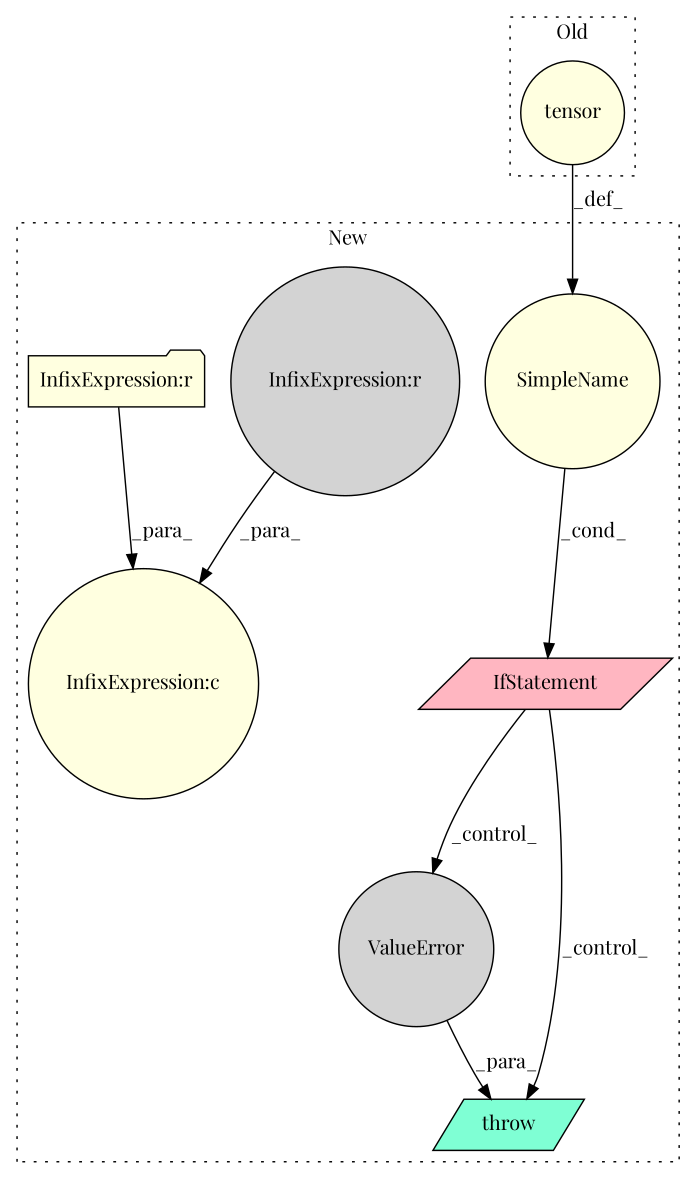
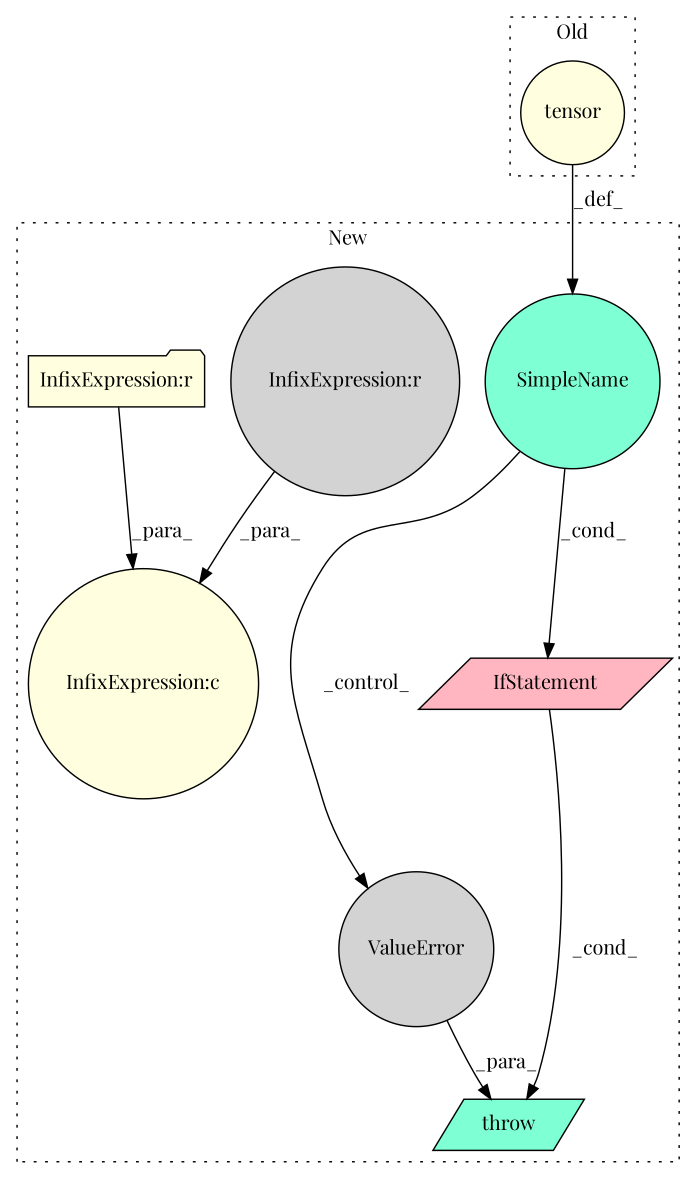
node "SimpleName": fillcolor lightyellow -> aquamarine
edge "IfStatement" -> "ValueError": now "SimpleName" -> "ValueError"
edge "IfStatement" -> "throw": label "_control_" -> "_cond_"
